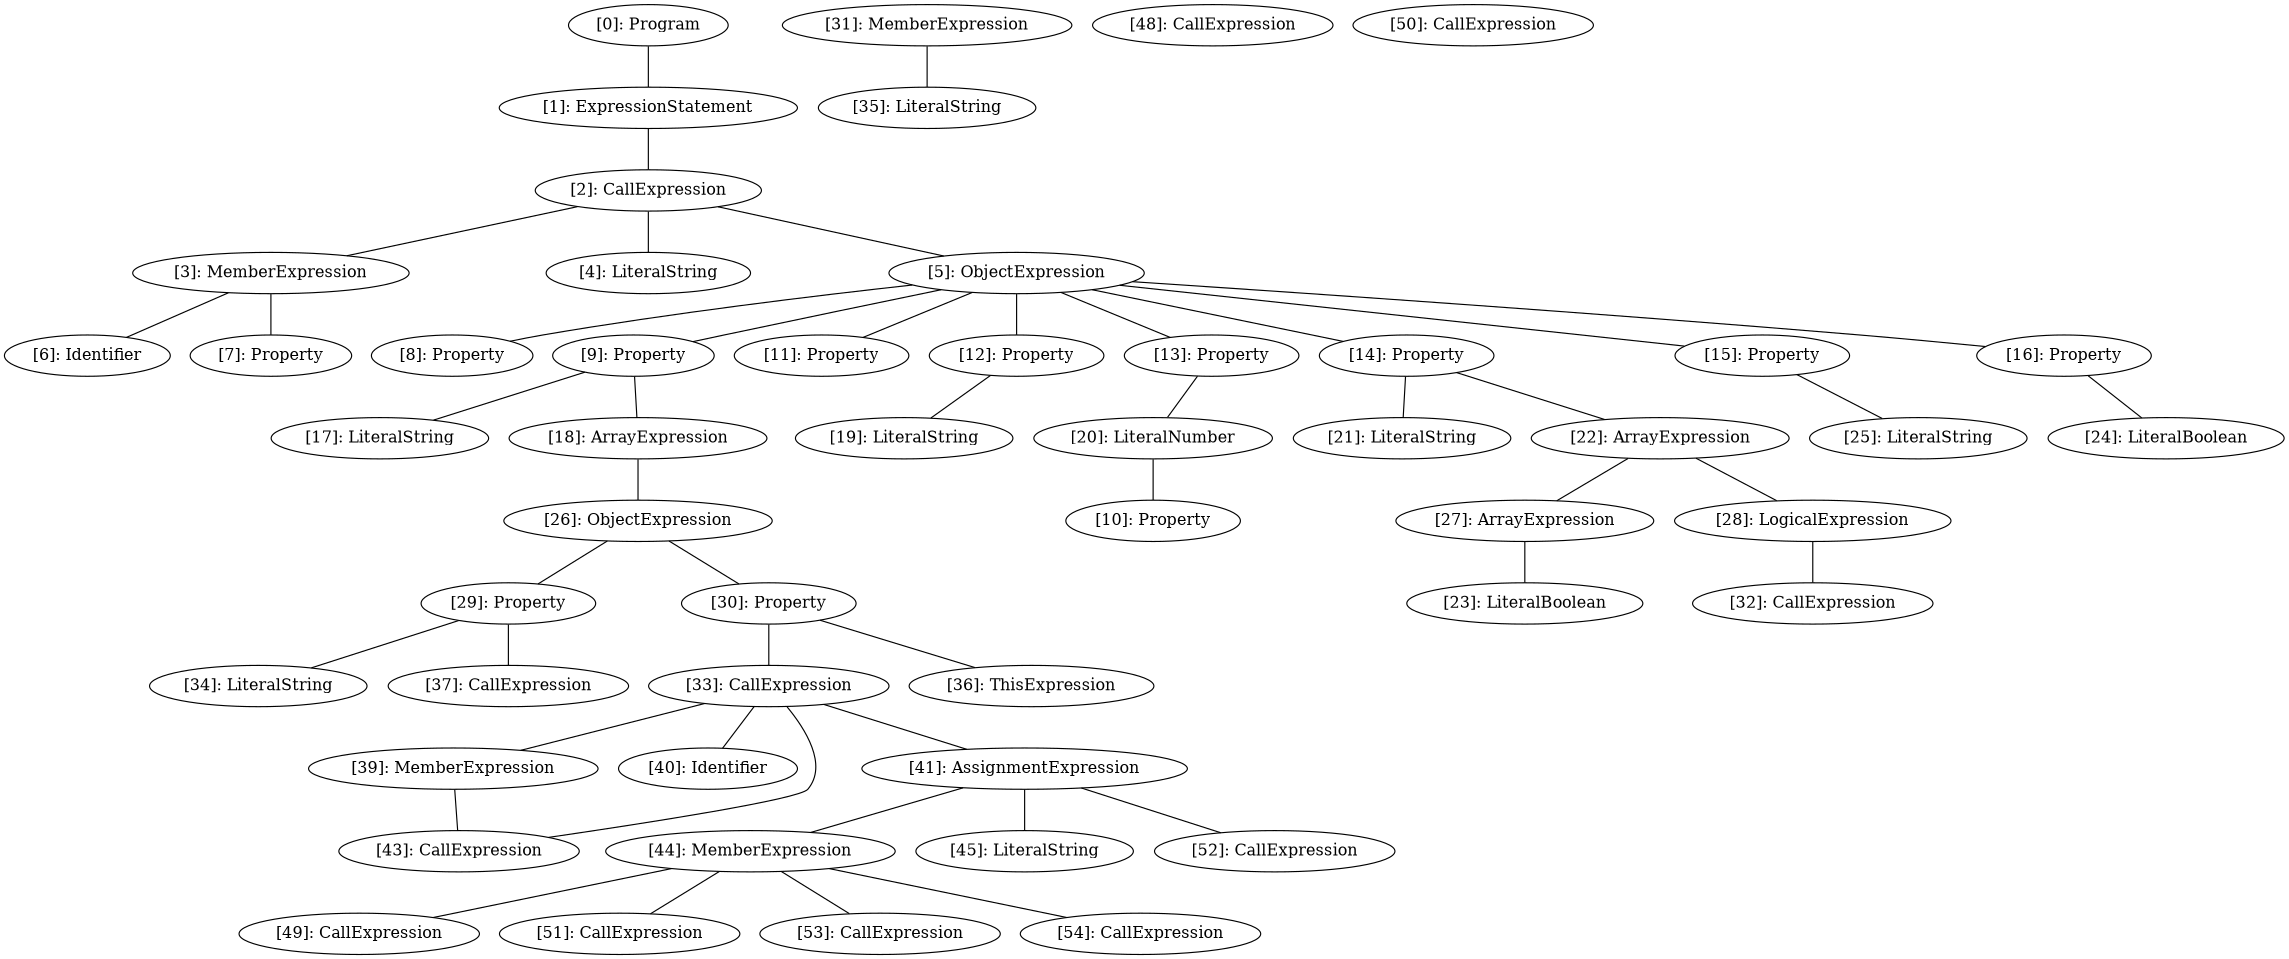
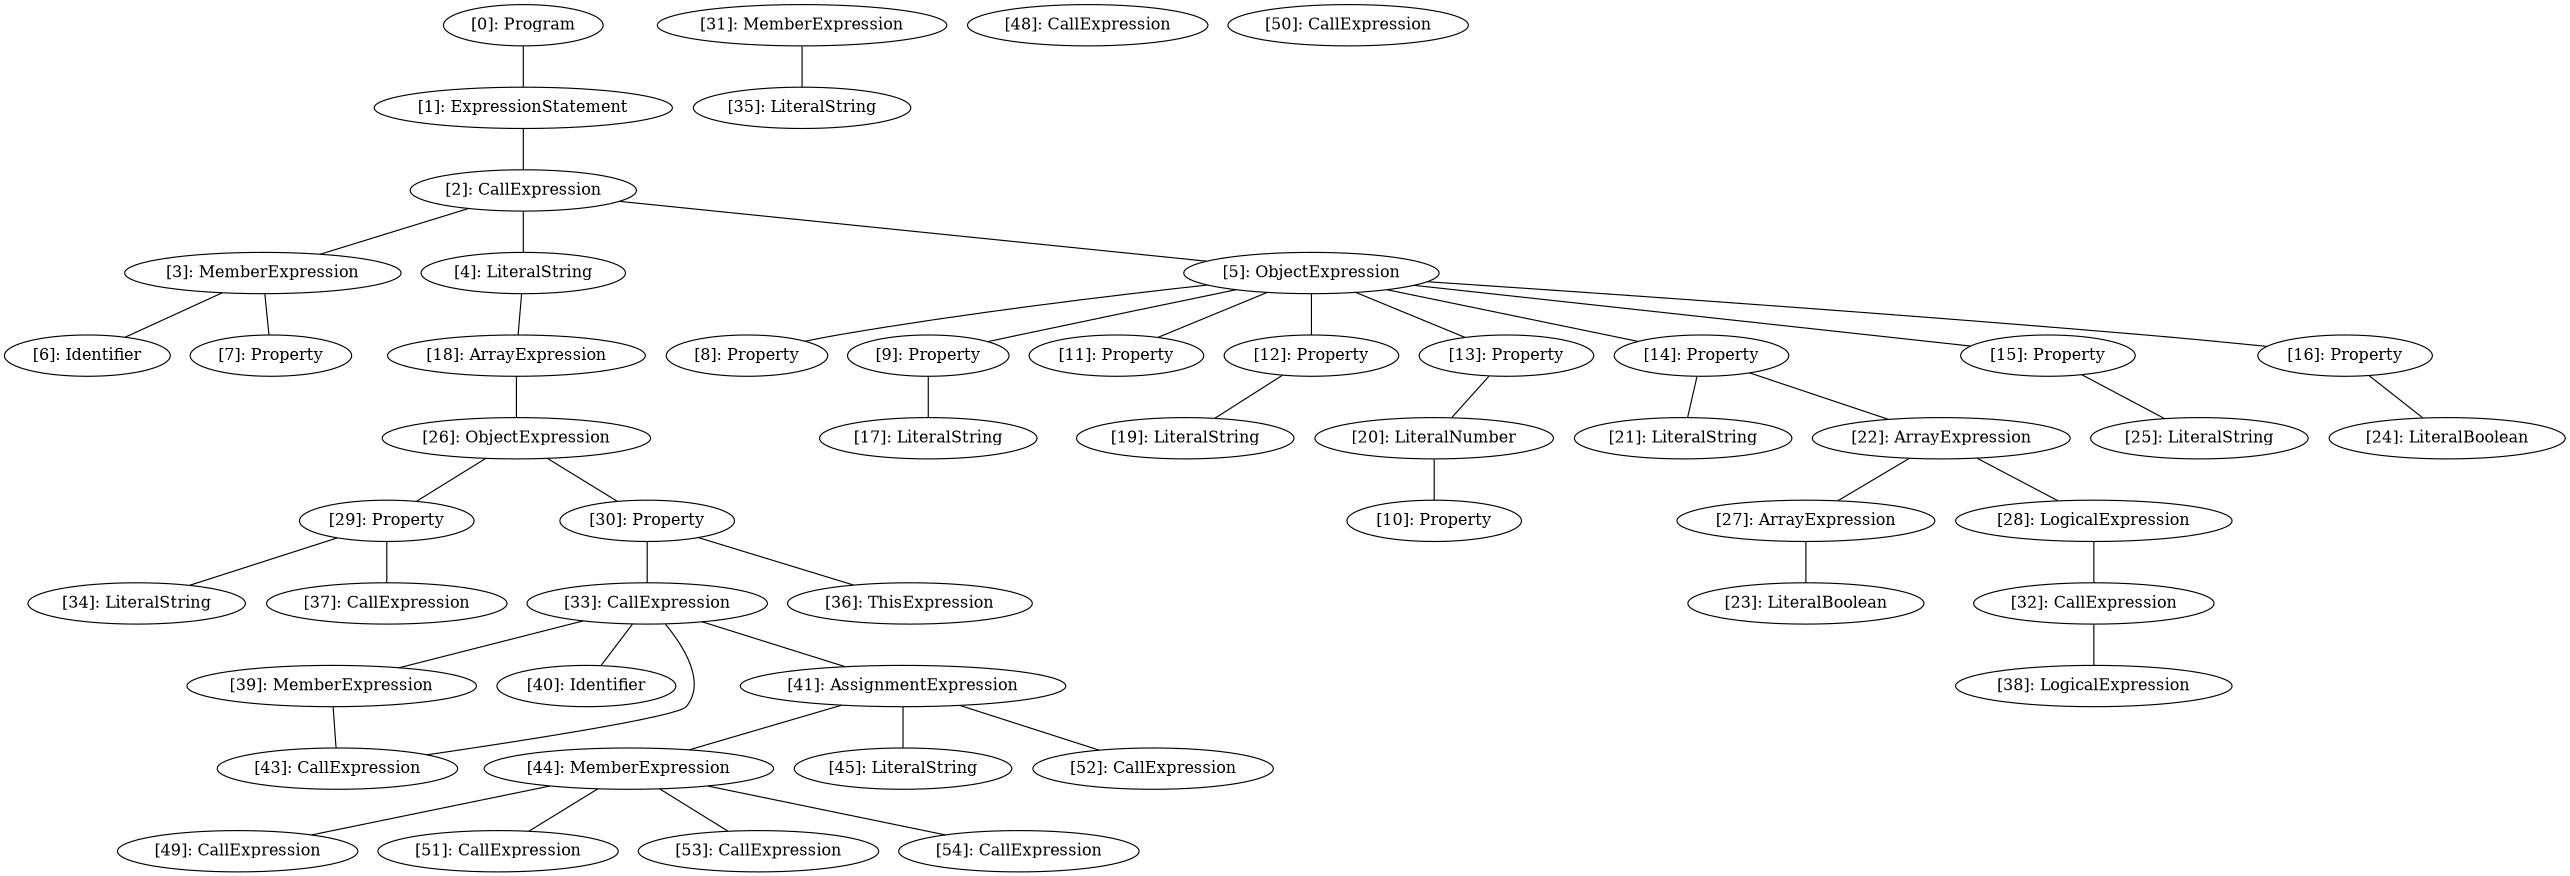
edge "[9]: Property" -- "[18]: ArrayExpression": now "[4]: LiteralString" -- "[18]: ArrayExpression"
node "[38]: LogicalExpression": added
